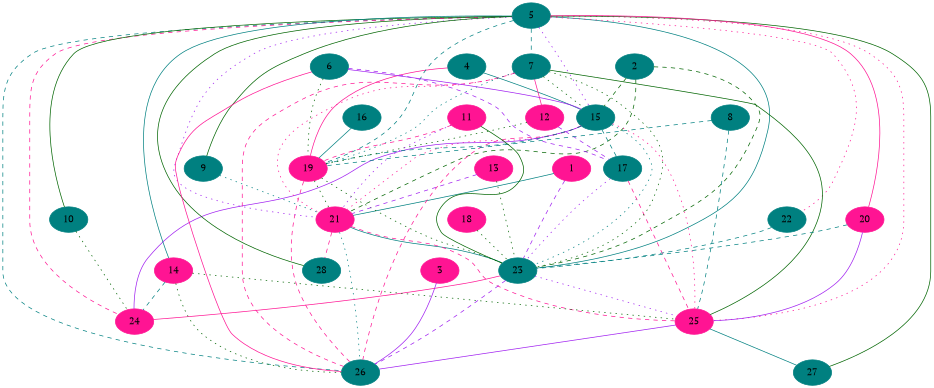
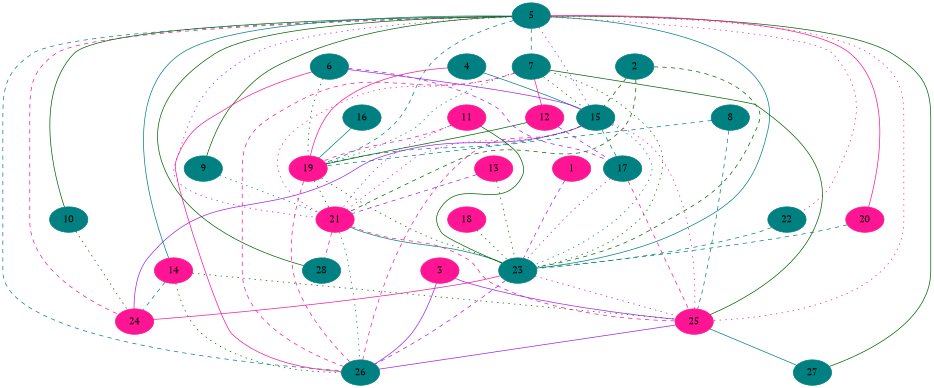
edge "12" -- "19": style dotted -> solid
edge "1" -- "21": removed
edge "20" -- "25": now "3" -- "25"
